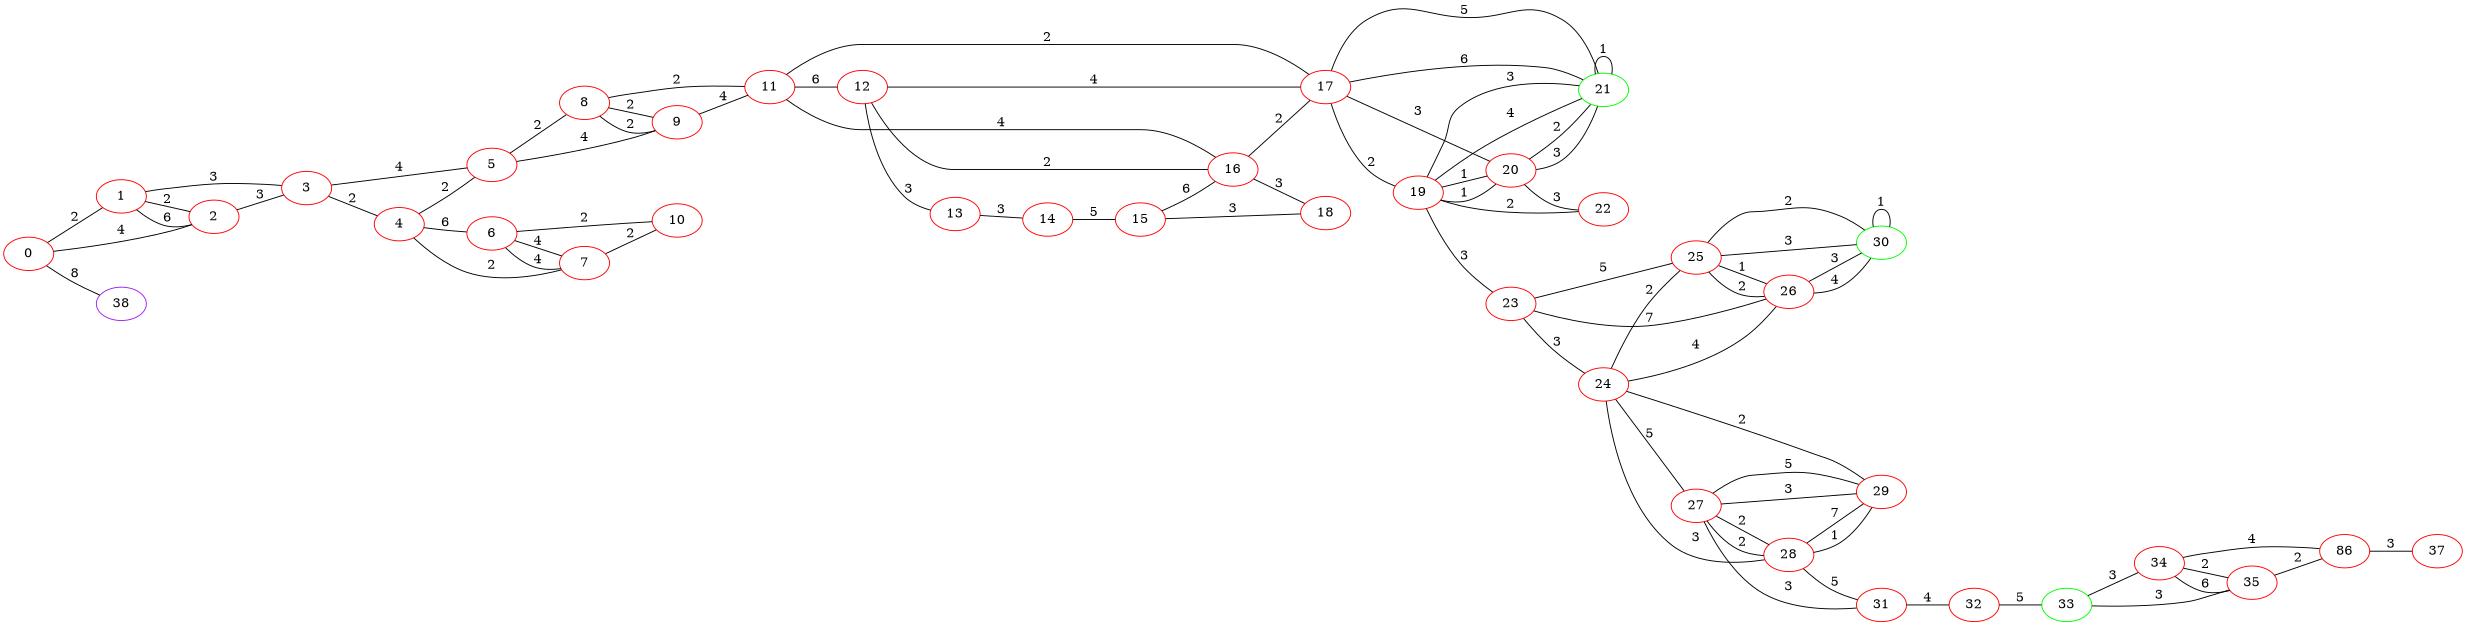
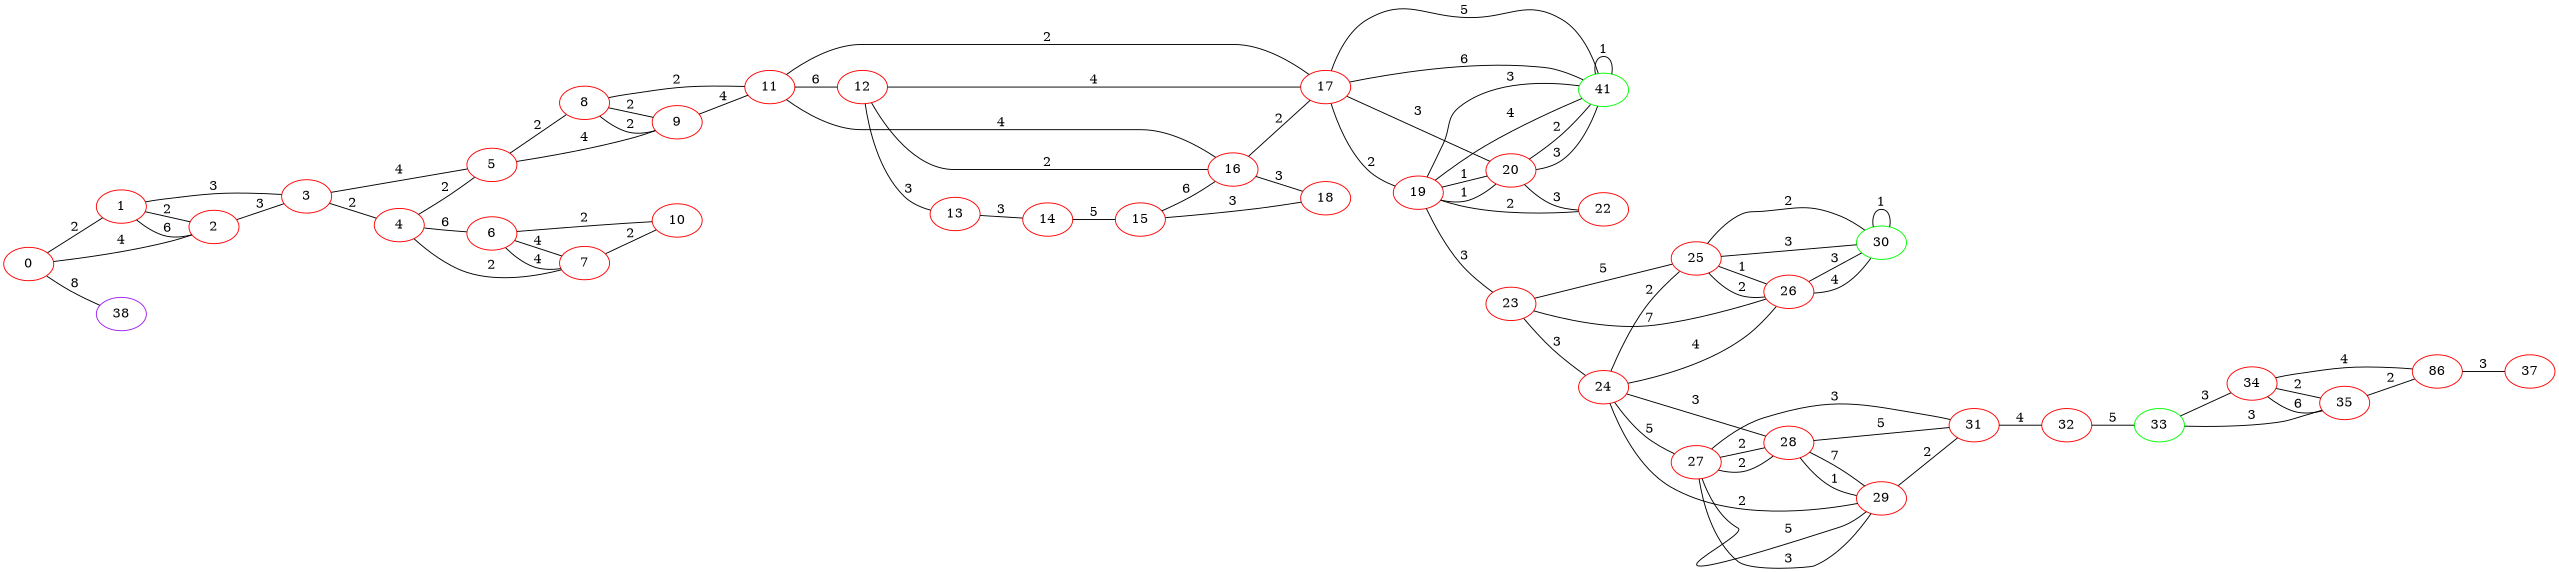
node "21": label "21" -> "41"
edge "31" -- "29": added, label "2"
